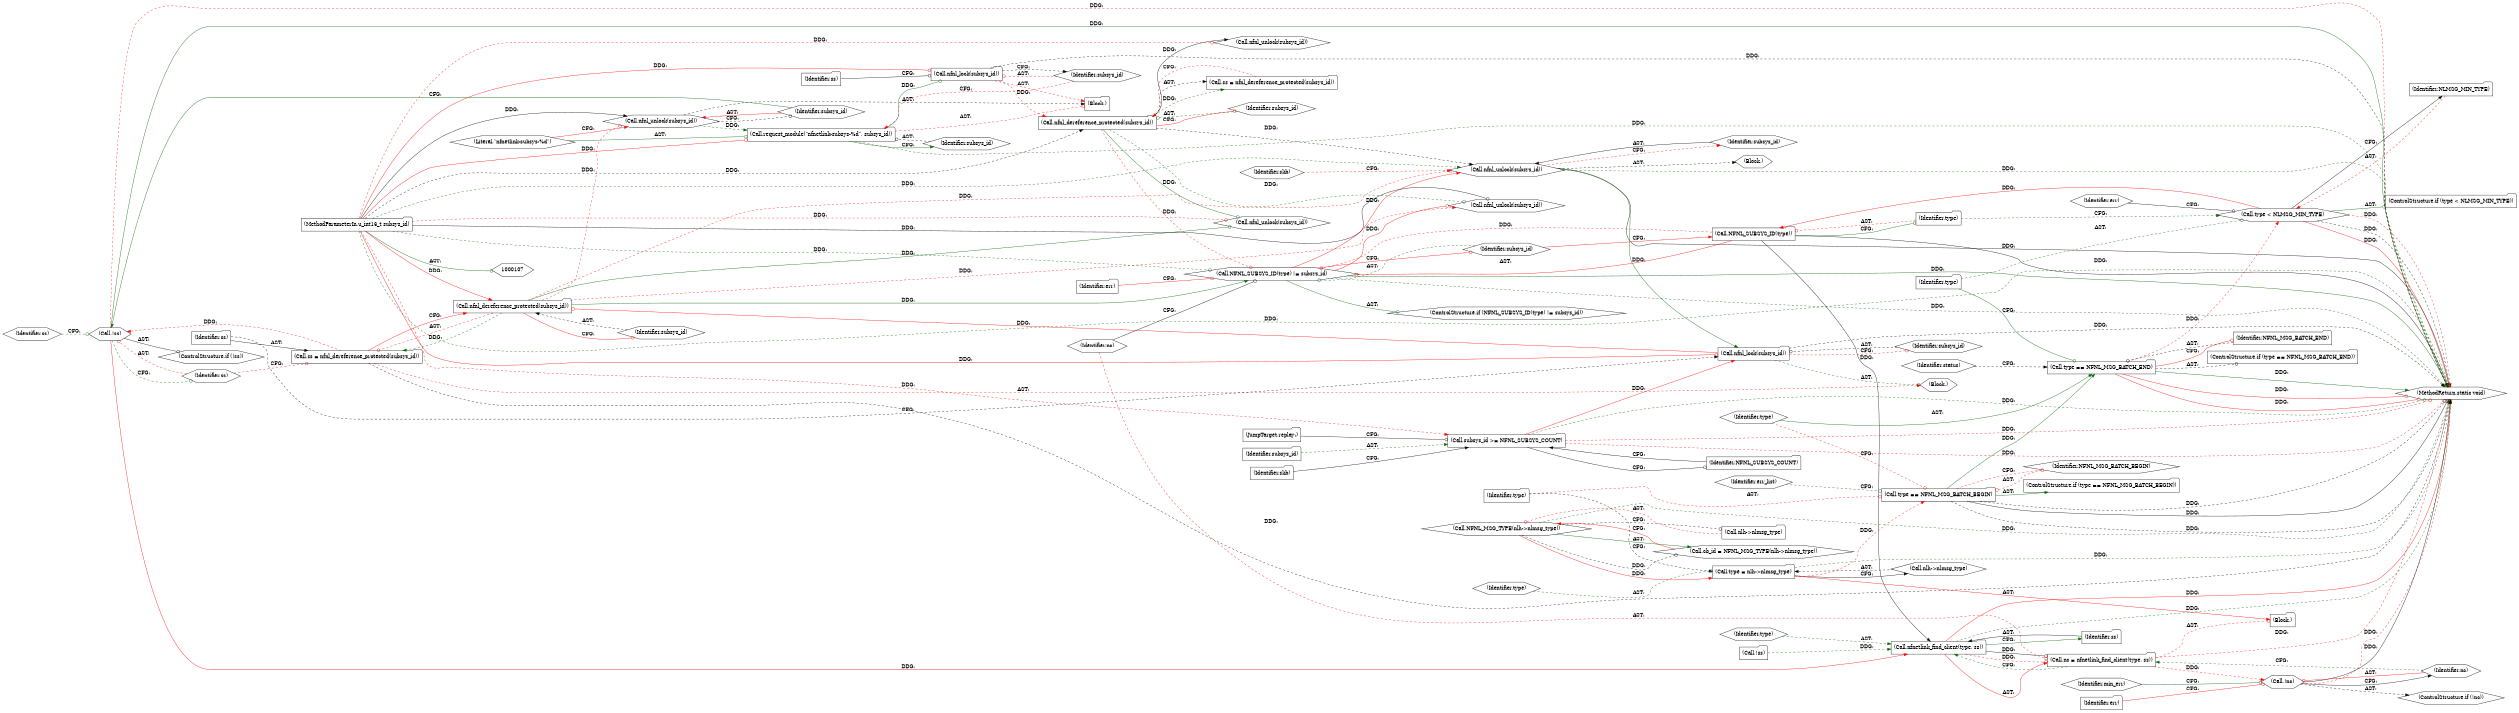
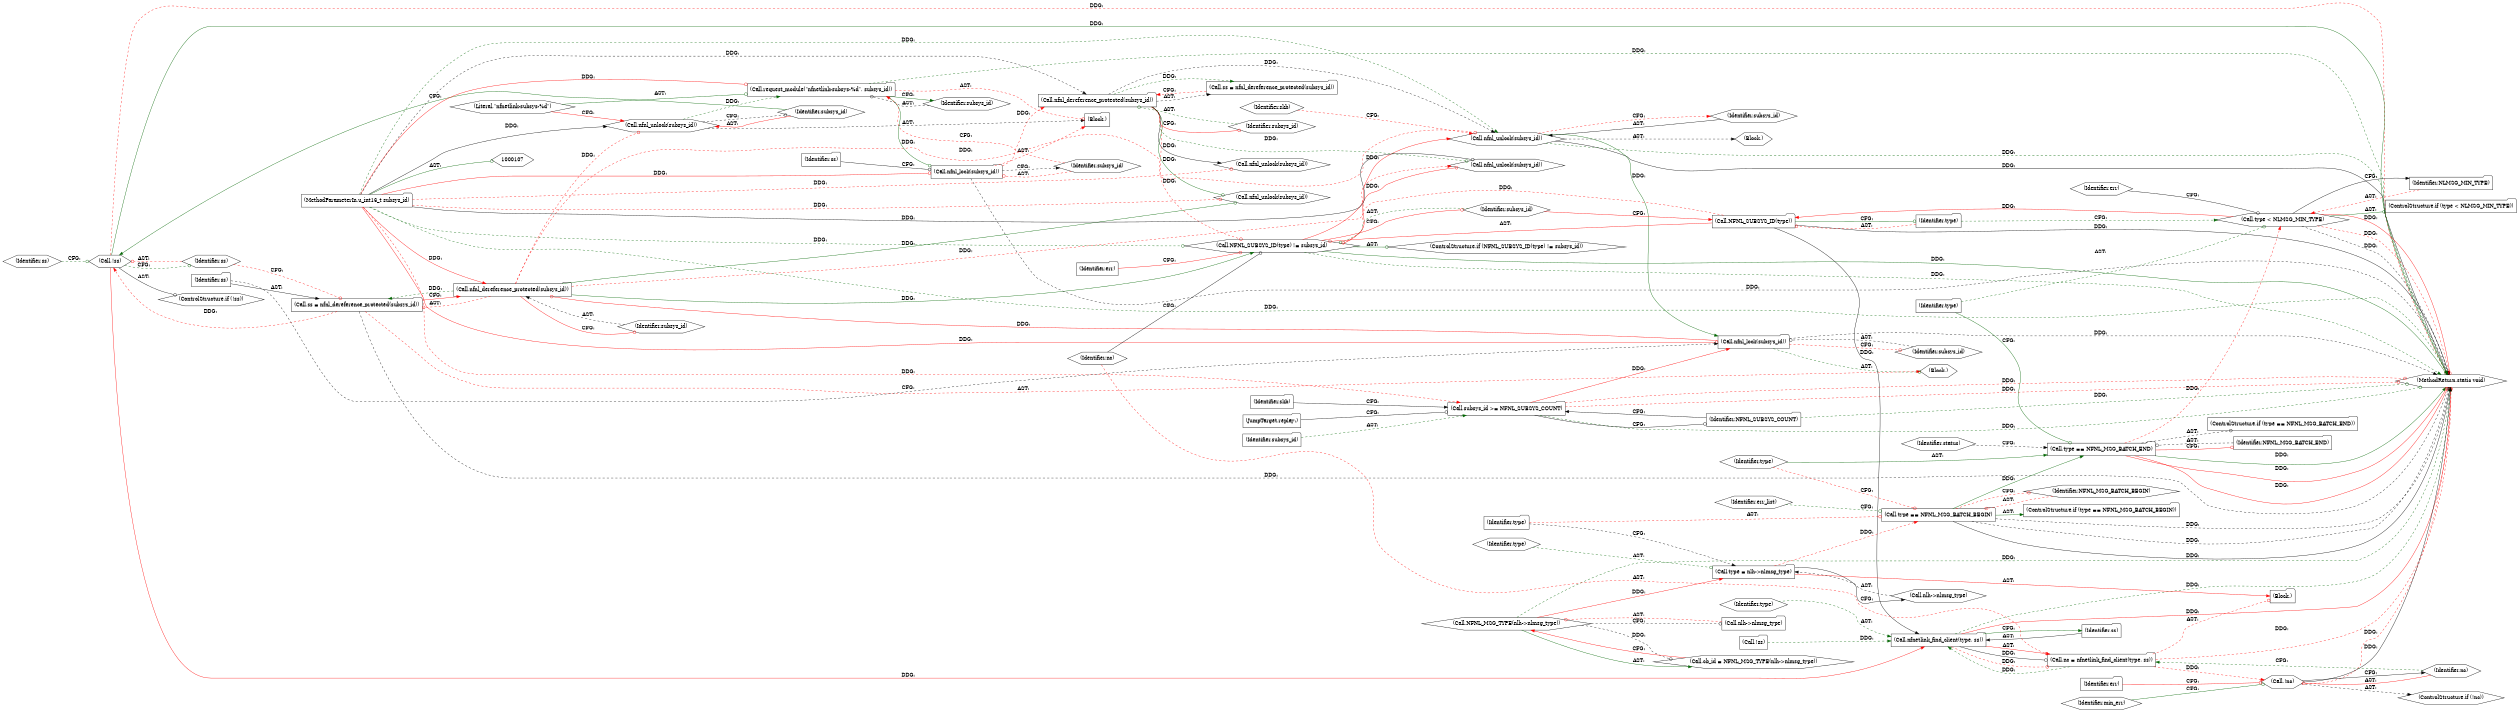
edge "(Call,type = nlh->nlmsg_type)" -> "(MethodReturn,static void)": now "(Identifier,NFNL_SUBSYS_COUNT)" -> "(MethodReturn,static void)"
edge "(Call,nc = nfnetlink_find_client(type, ss))" -> "(Call,nfnetlink_find_client(type, ss))": label "CFG: " -> "DDG: "
